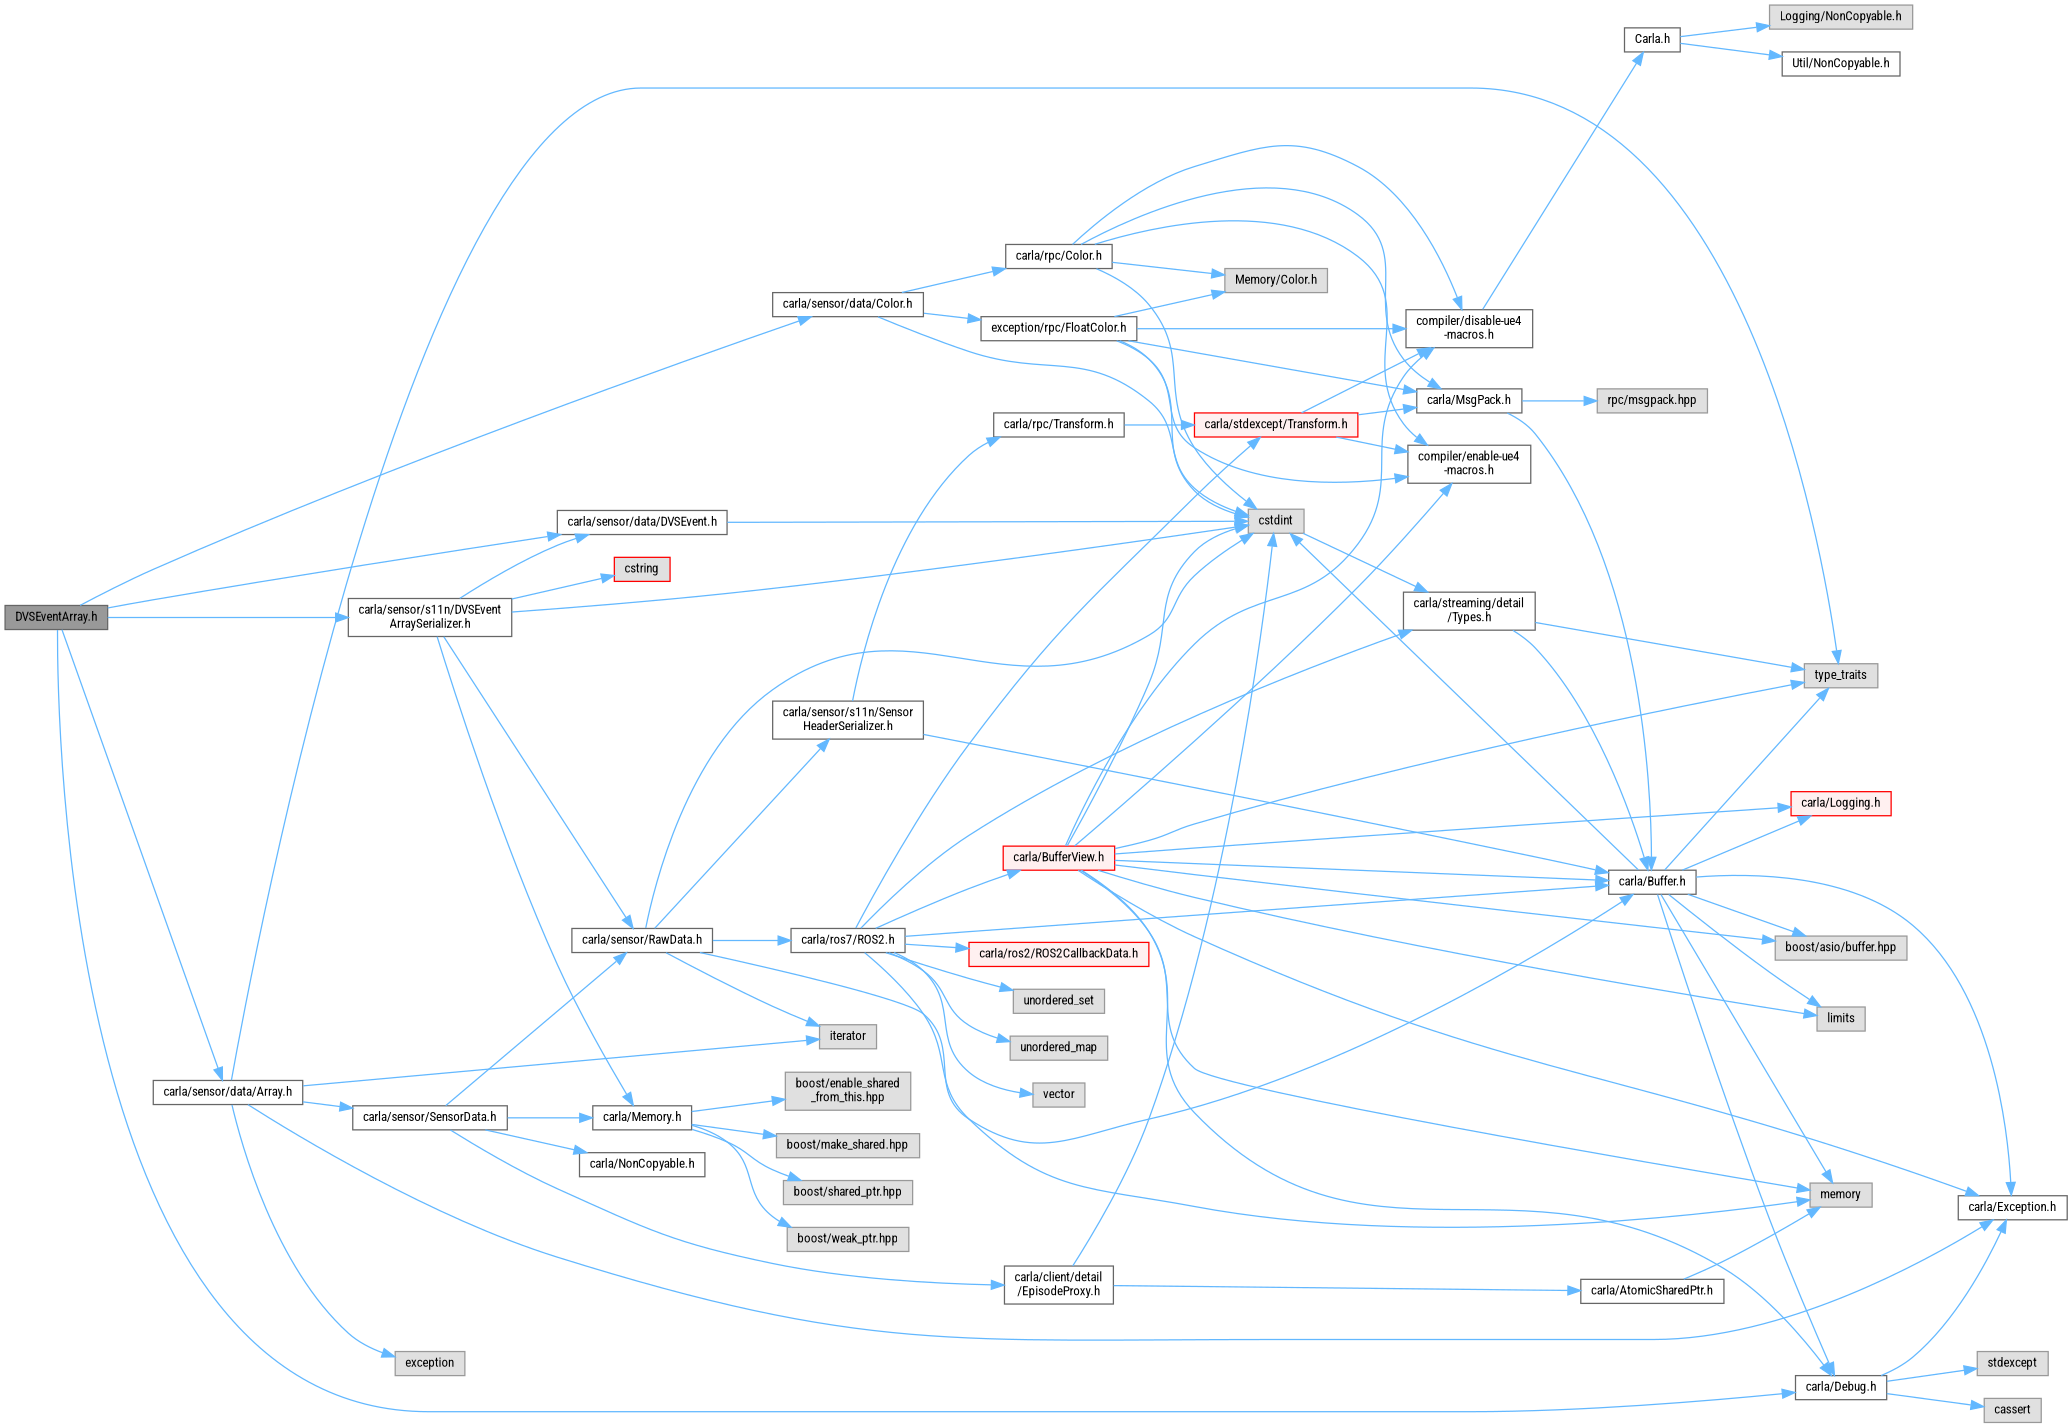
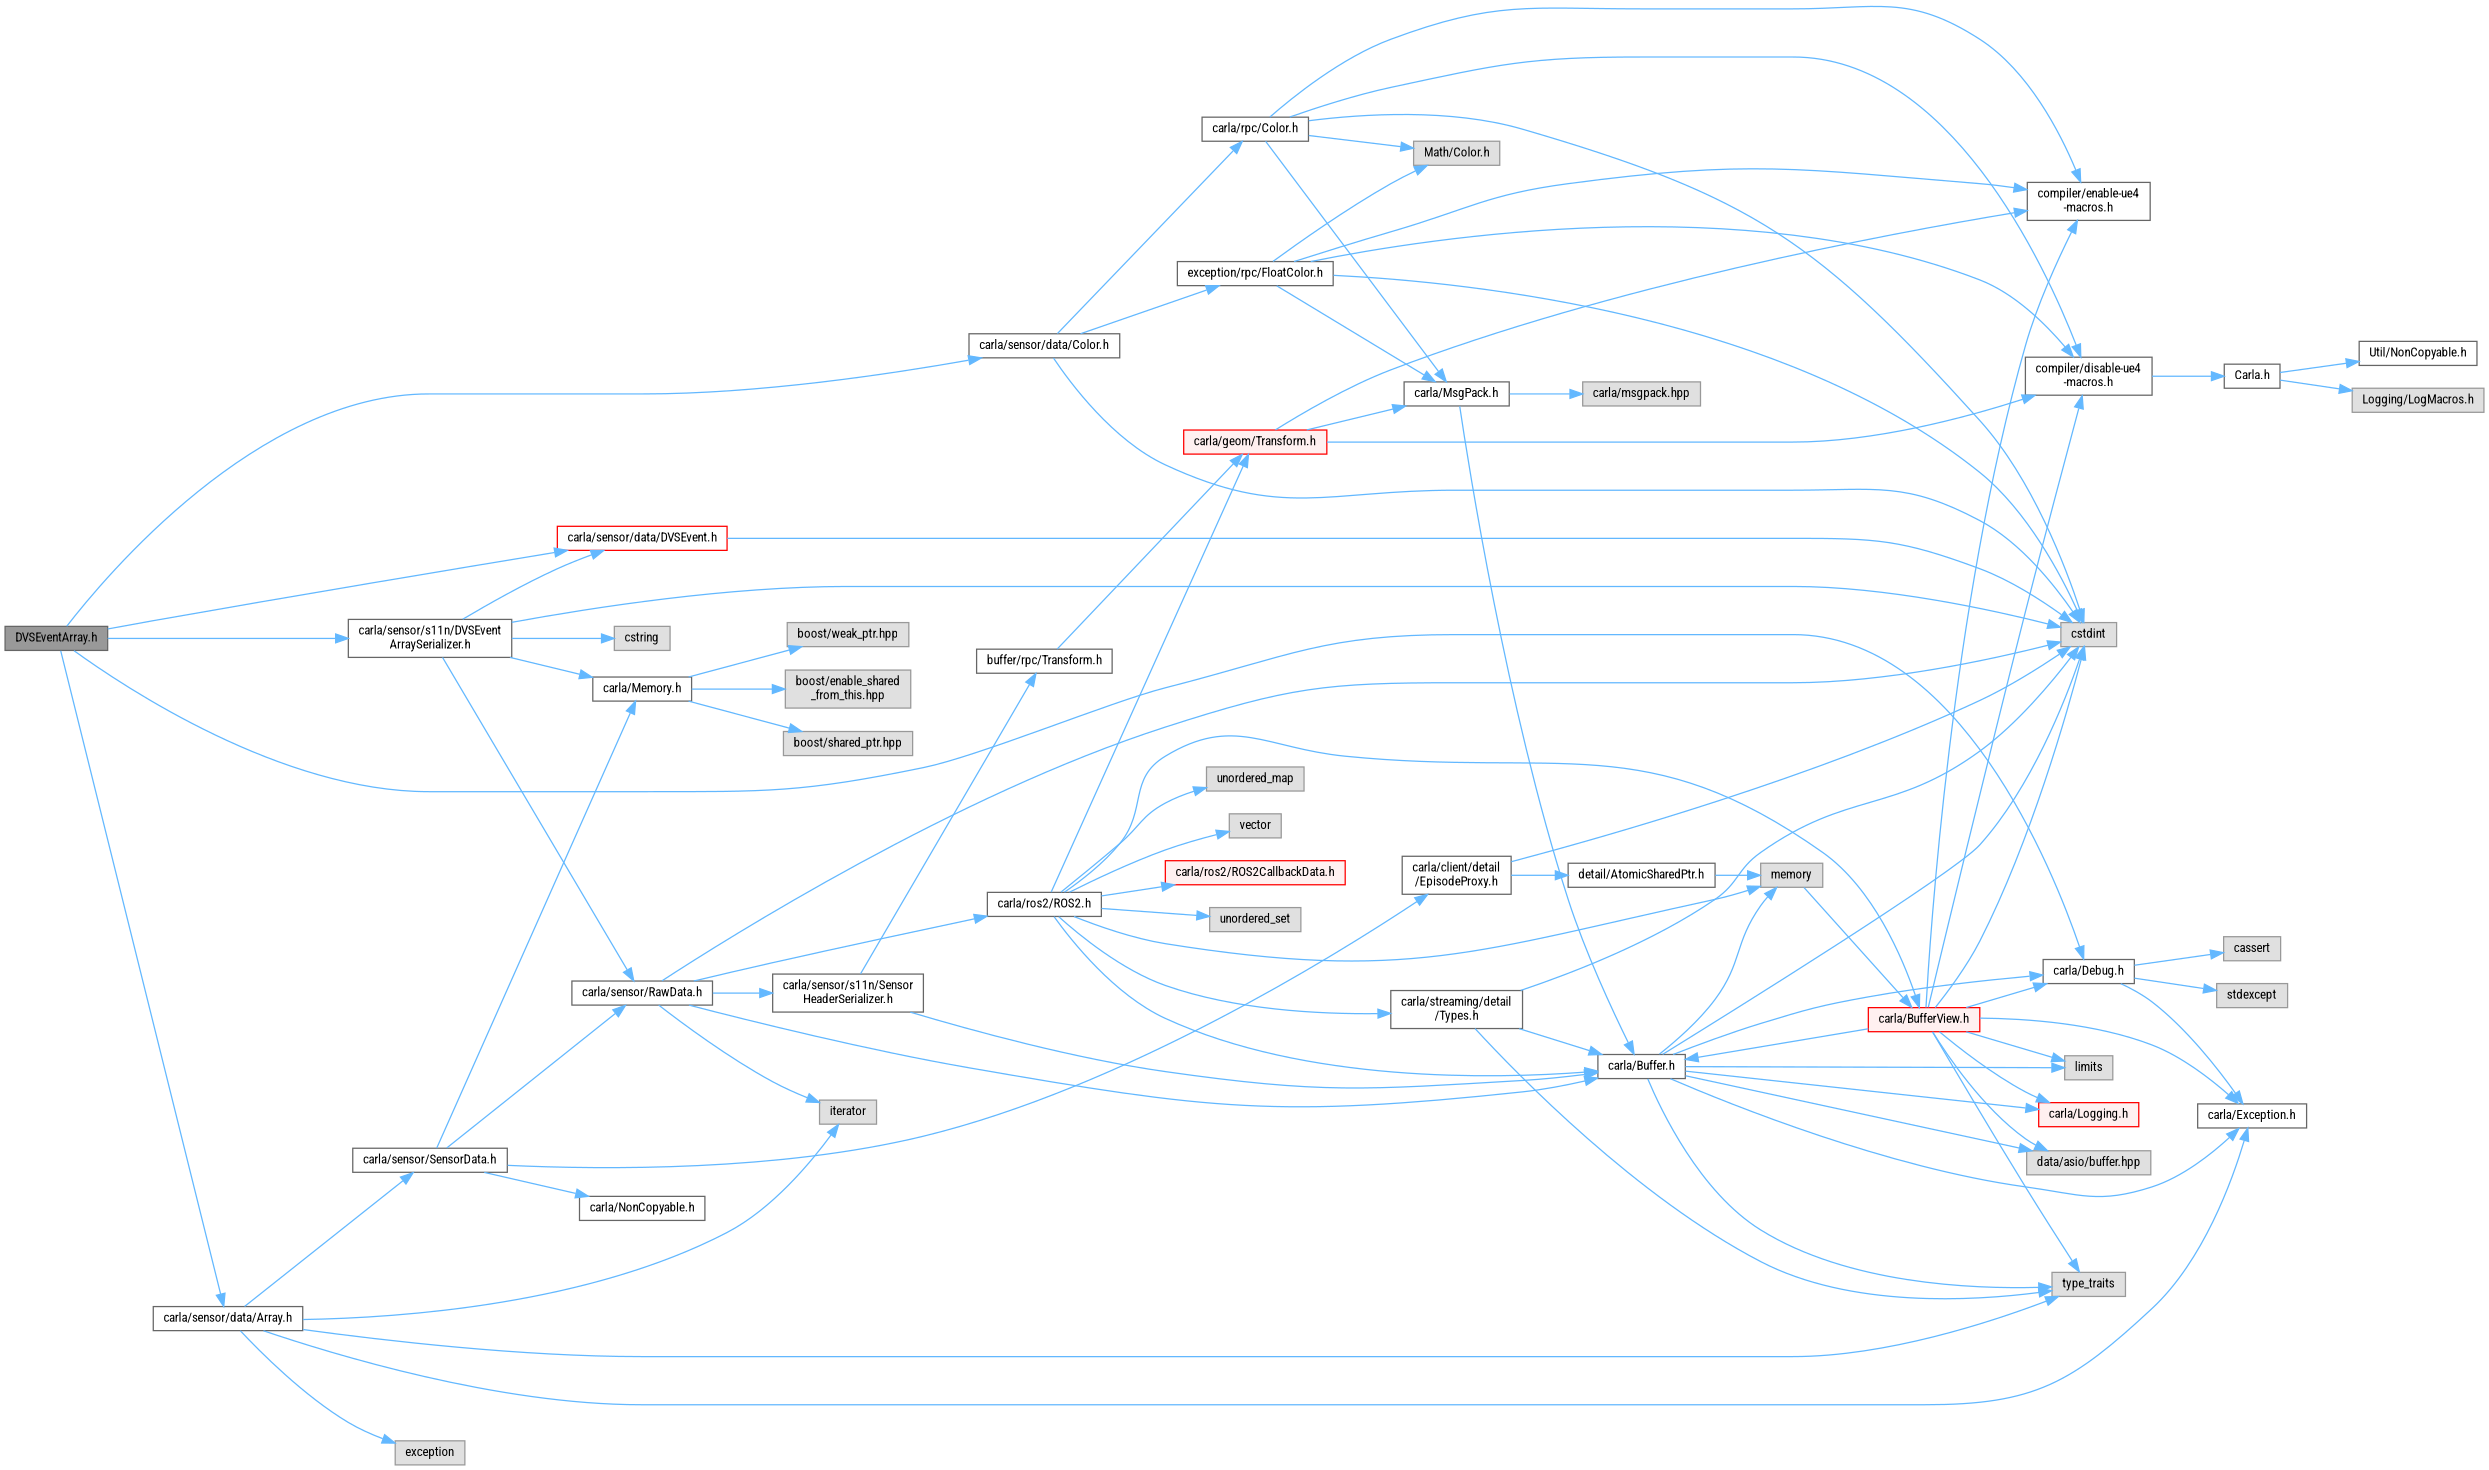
node "Logging/NonCopyable.h": label "Logging/NonCopyable.h" -> "Logging/LogMacros.h"
node "Memory/Color.h": label "Memory/Color.h" -> "Math/Color.h"
node "rpc/msgpack.hpp": label "rpc/msgpack.hpp" -> "carla/msgpack.hpp"
node "carla/rpc/Transform.h": label "carla/rpc/Transform.h" -> "buffer/rpc/Transform.h"
node "carla/stdexcept/Transform.h": label "carla/stdexcept/Transform.h" -> "carla/geom/Transform.h"
node "carla/sensor/data/DVSEvent.h": color grey40 -> red
edge "cstdint" -> "carla/streaming/detail /Types.h": reversed
node "cstring": color red -> grey60
node "carla/ros7/ROS2.h": label "carla/ros7/ROS2.h" -> "carla/ros2/ROS2.h"
node "boost/asio/buffer.hpp": label "boost/asio/buffer.hpp" -> "data/asio/buffer.hpp"
edge "carla/BufferView.h" -> "memory": reversed
node "boost/make_shared.hpp": removed
node "carla/AtomicSharedPtr.h": label "carla/AtomicSharedPtr.h" -> "detail/AtomicSharedPtr.h"
